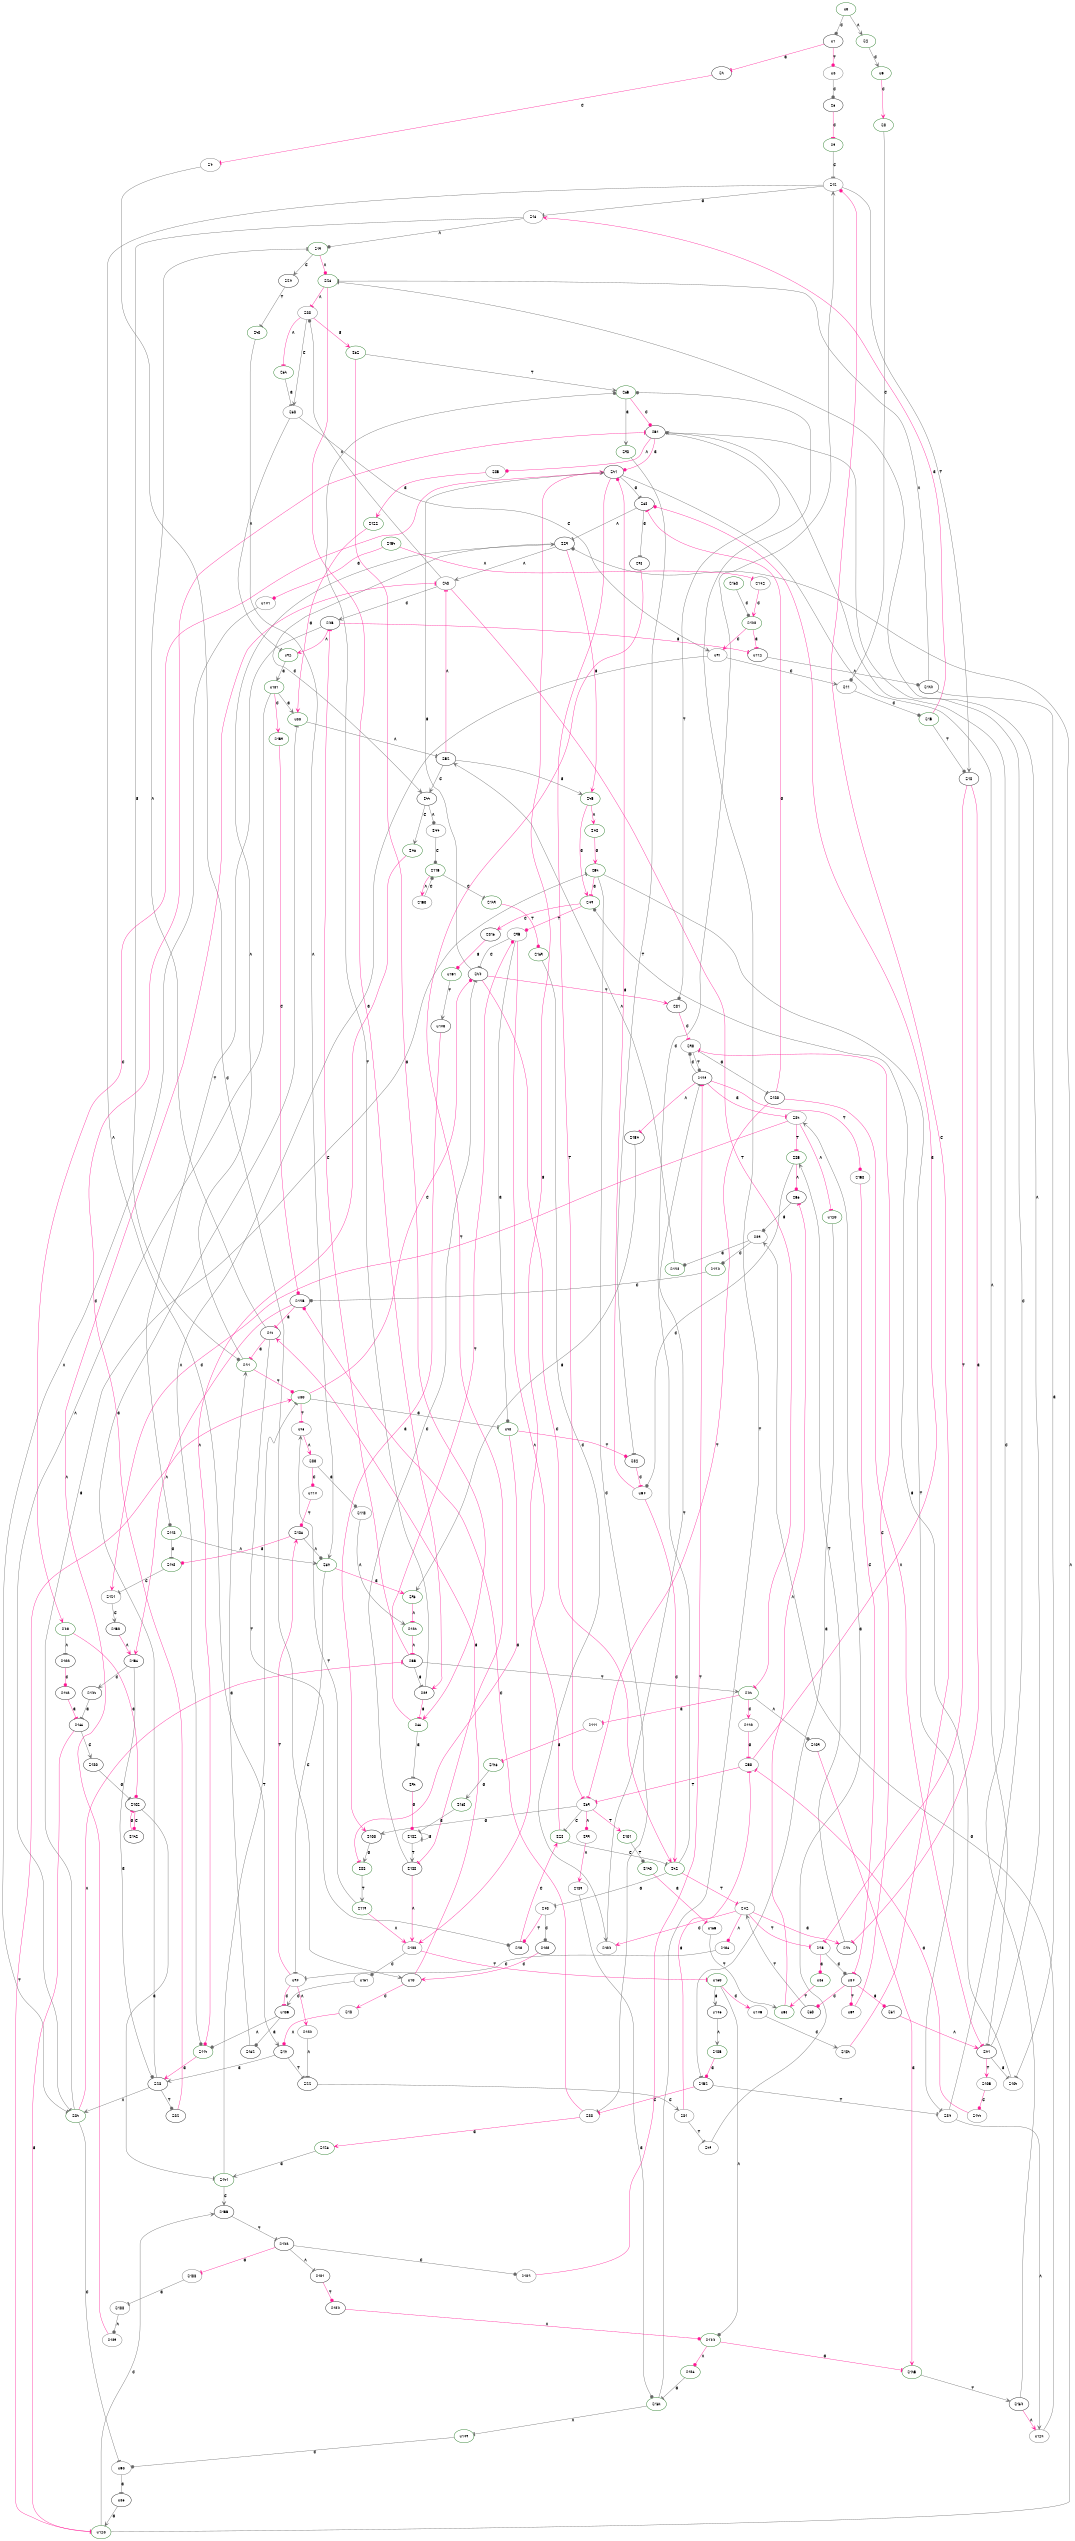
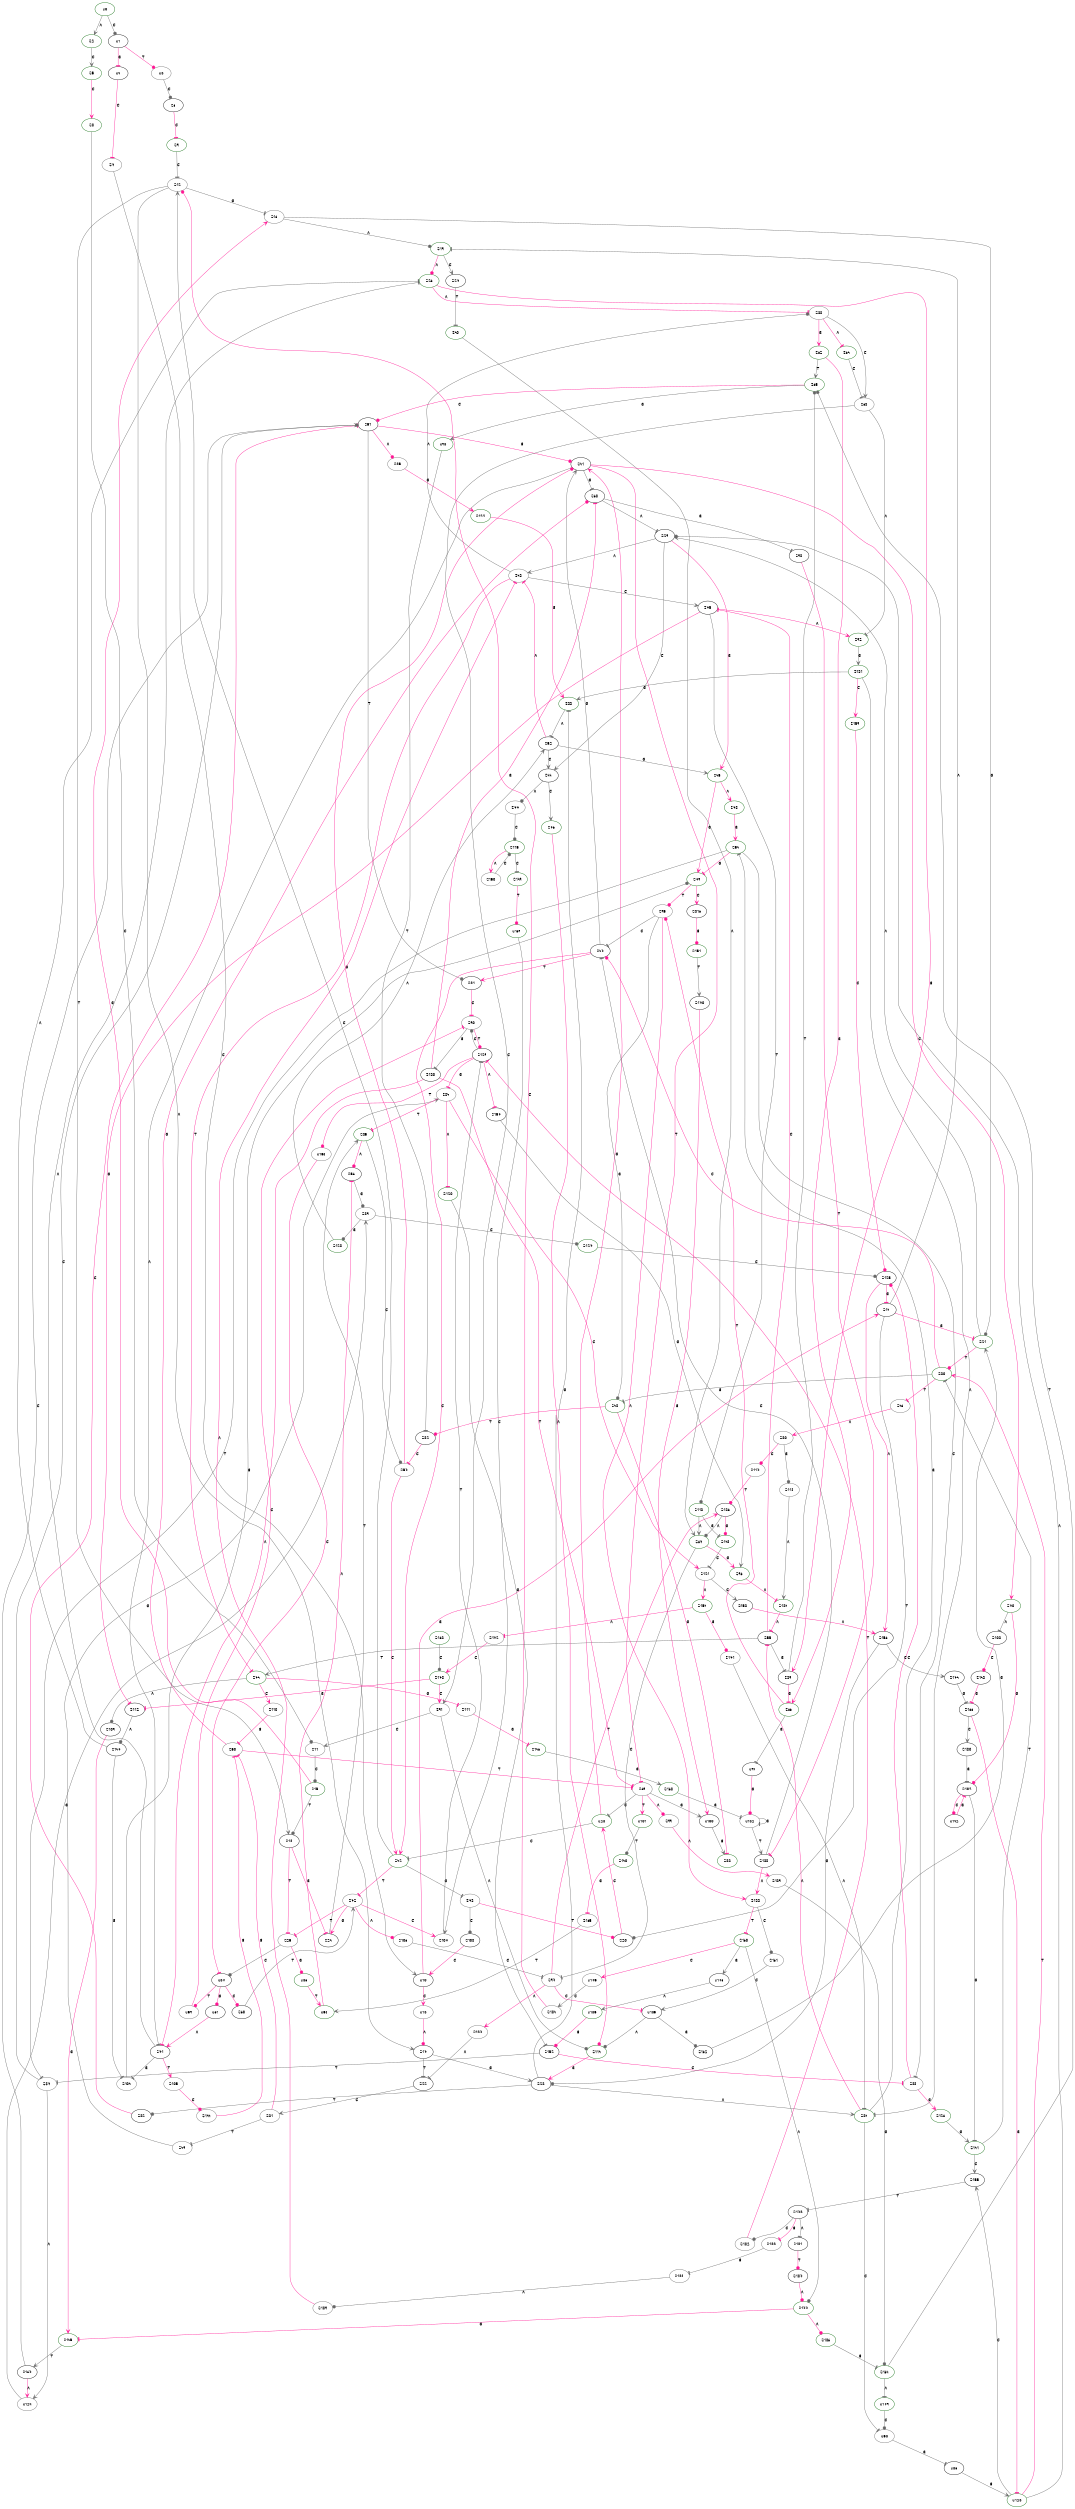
edge "S64" -> "S63": label "G" -> "C"
edge "S90" -> "S129": color gray40 -> deeppink
edge "S121" -> "S154": added, label "A"
node "S119": removed
